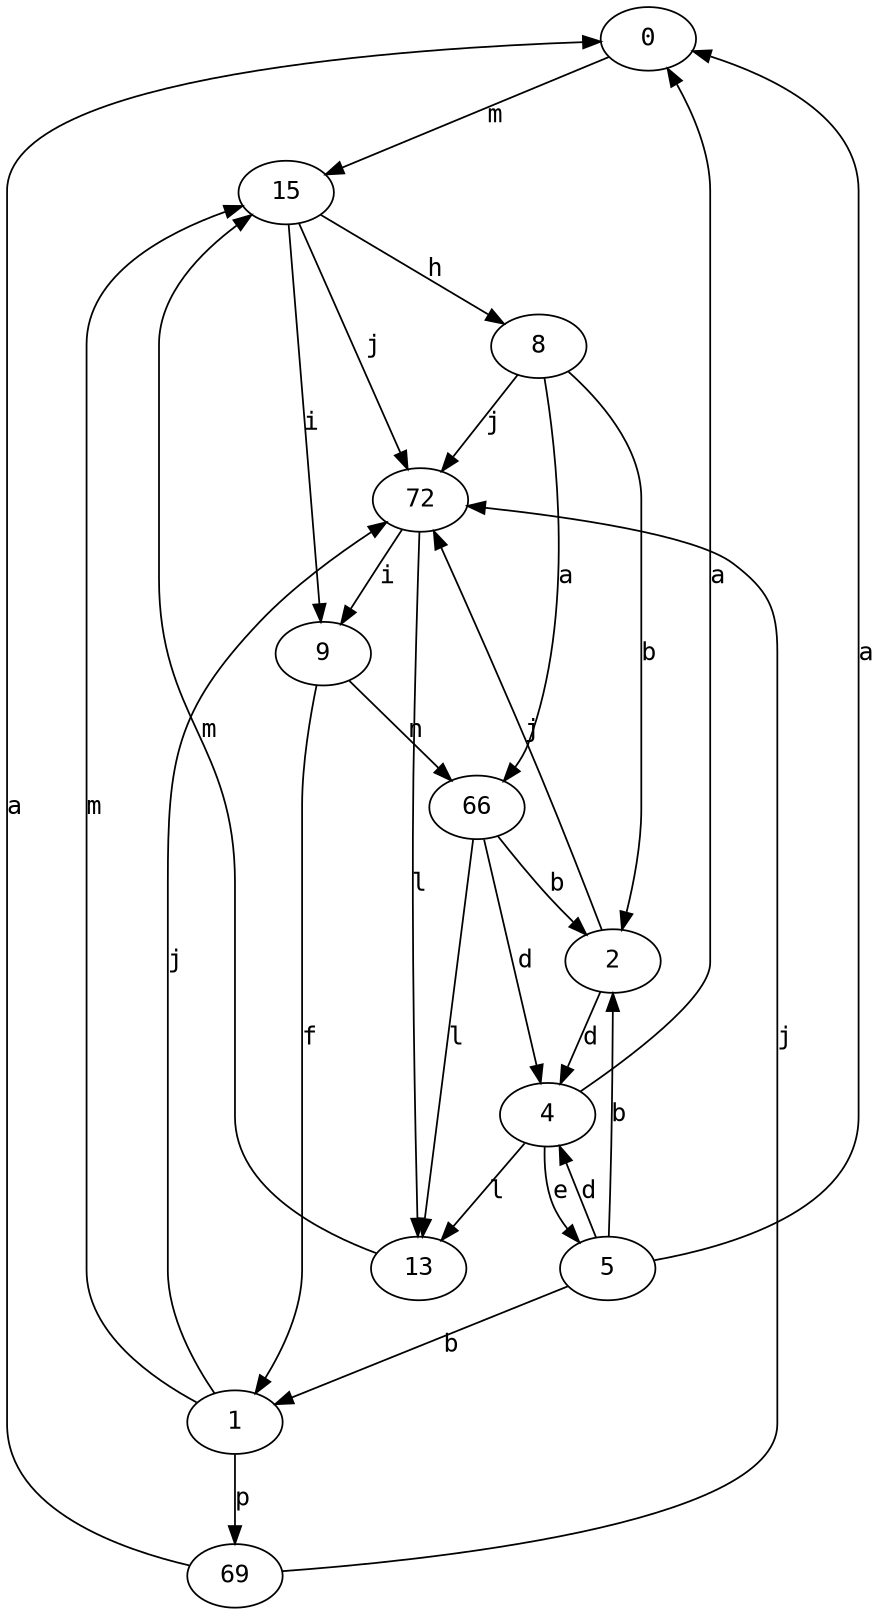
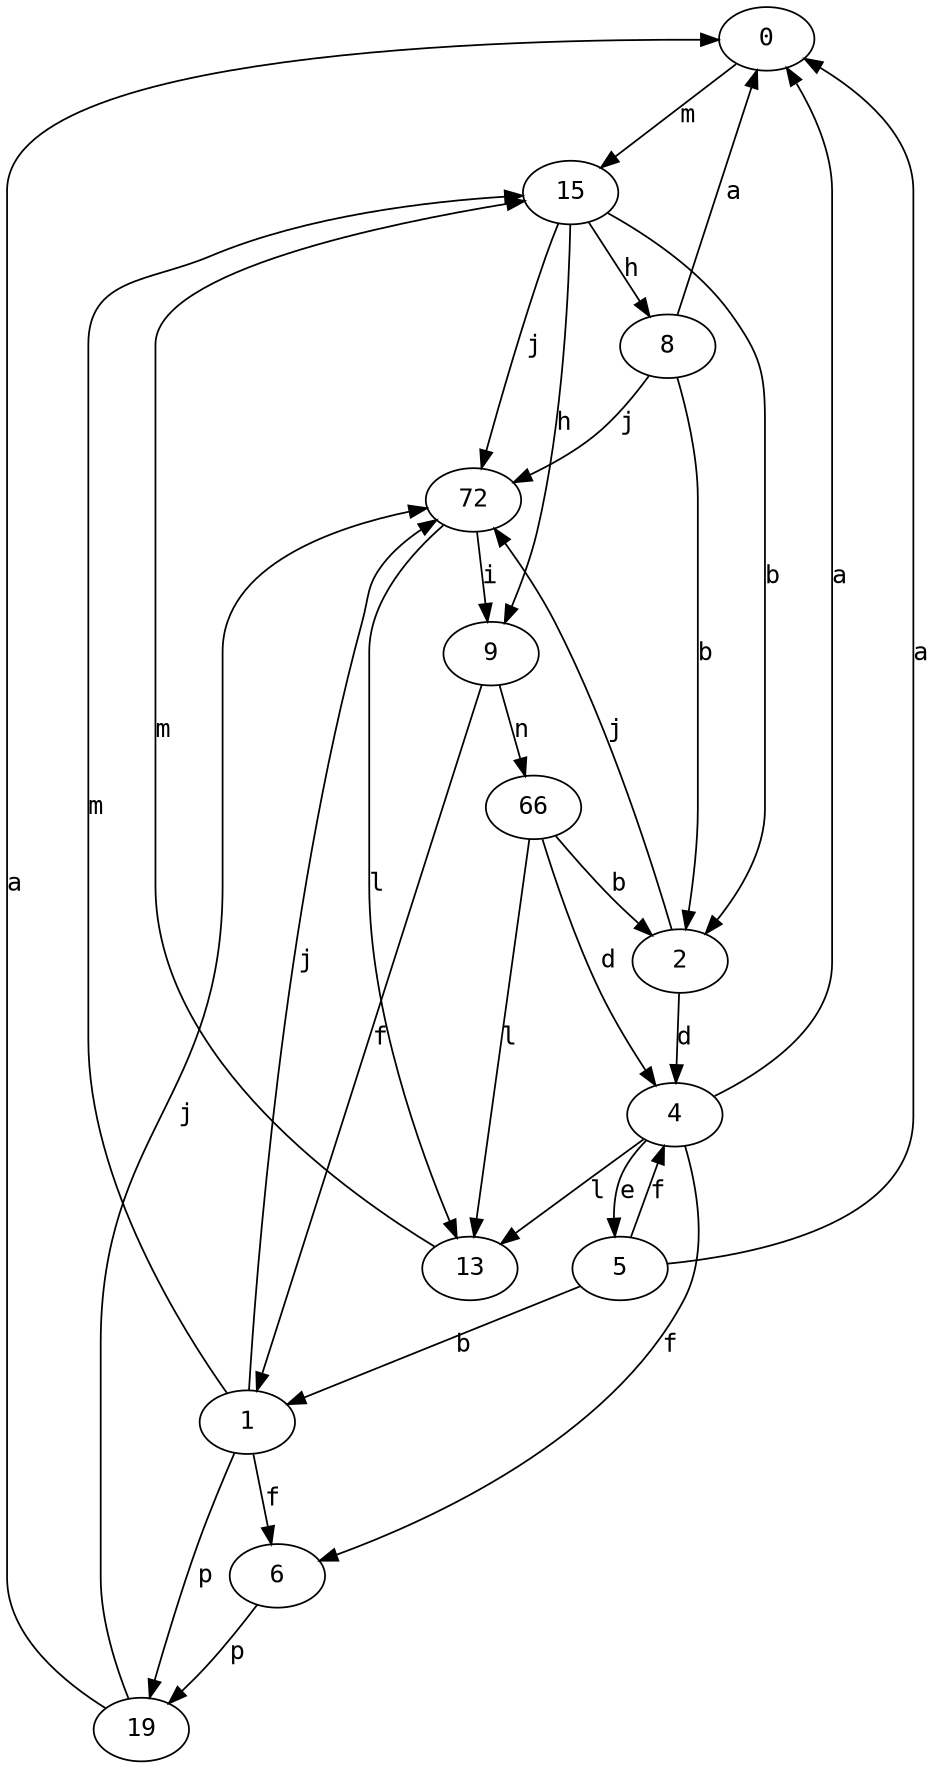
edge "15" -> "9": label "i" -> "h"
edge "8" -> "66": now "8" -> "0"
edge "5" -> "2": now "15" -> "2"
edge "5" -> "4": label "d" -> "f"
node "69": label "69" -> "19"
node "6": added
